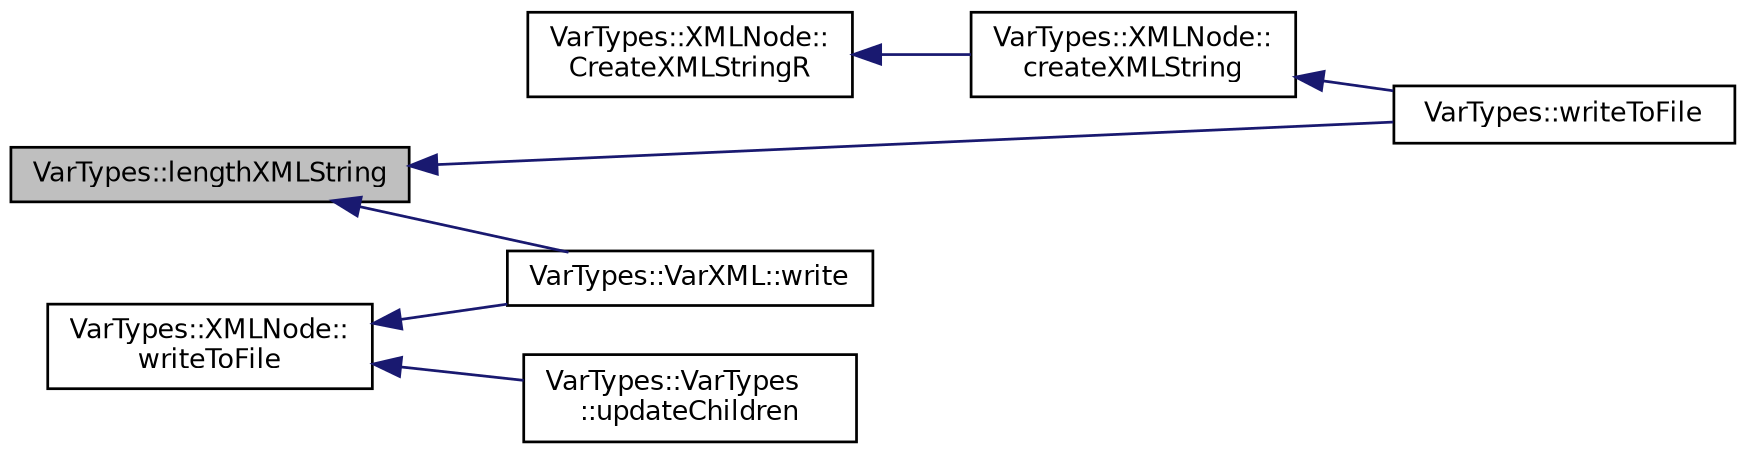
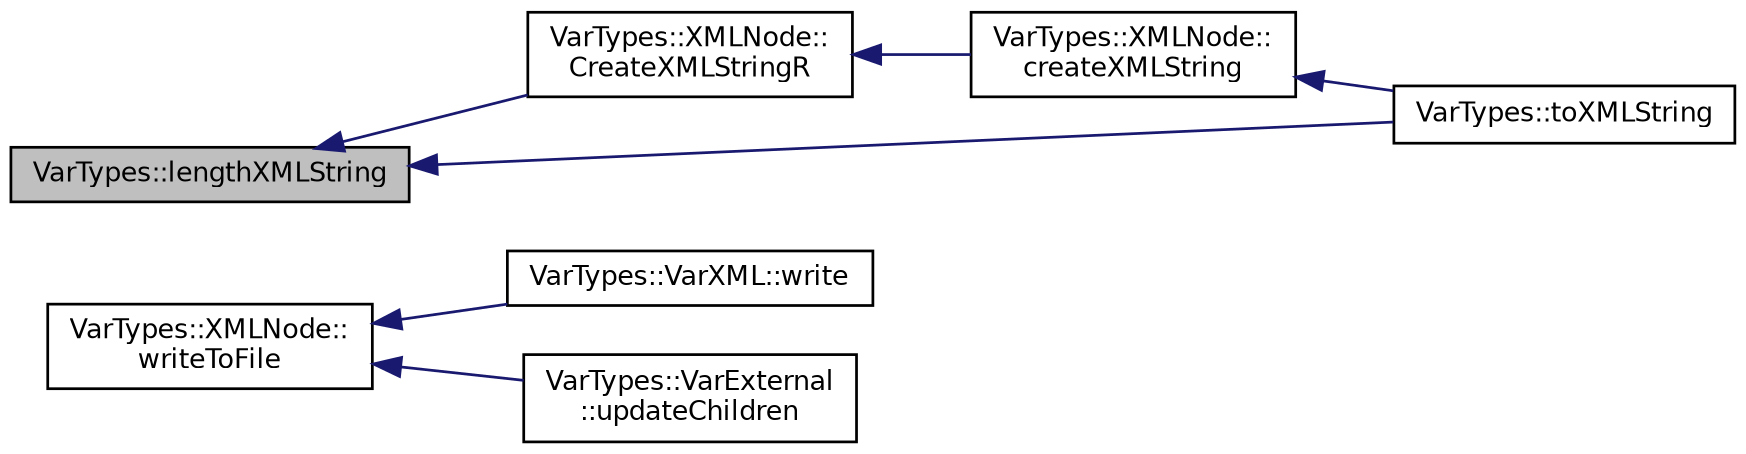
node "VarTypes::writeToFile": label "VarTypes::writeToFile" -> "VarTypes::toXMLString"
edge "VarTypes::VarXML::write" -> "VarTypes::lengthXMLString": now "VarTypes::XMLNode:: CreateXMLStringR" -> "VarTypes::lengthXMLString"
node "VarTypes::VarTypes ::updateChildren": label "VarTypes::VarTypes ::updateChildren" -> "VarTypes::VarExternal ::updateChildren"
